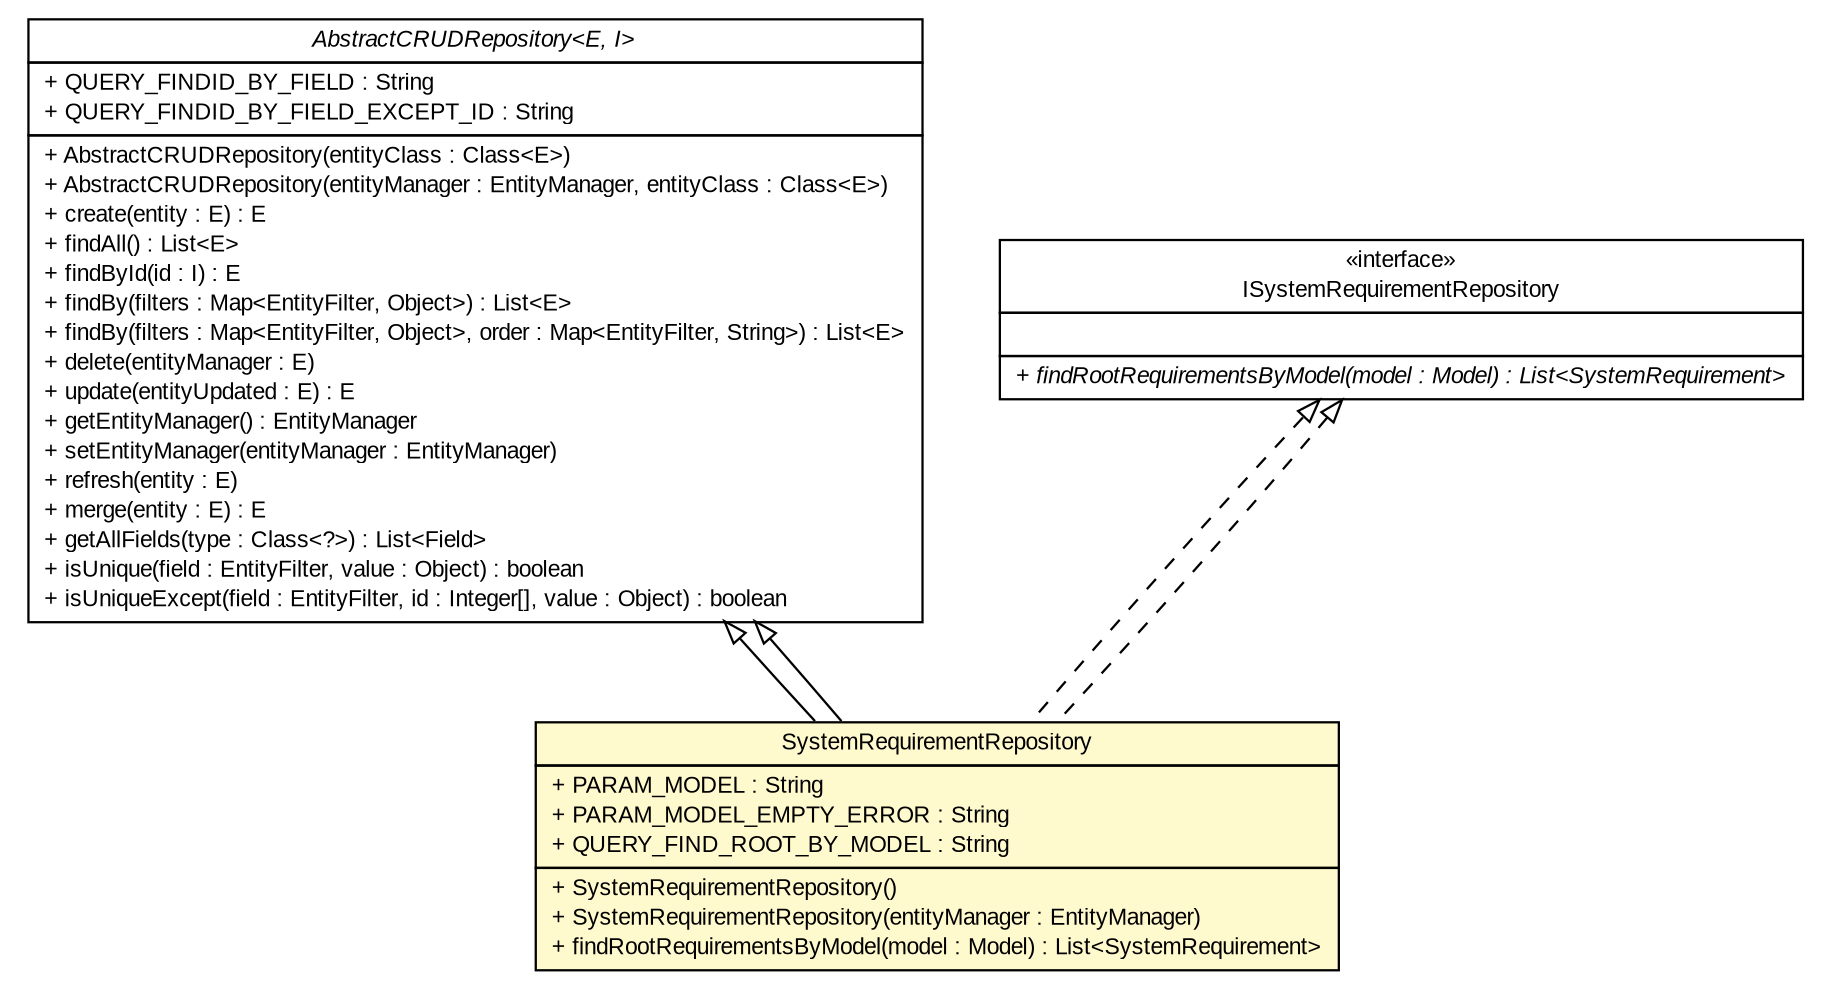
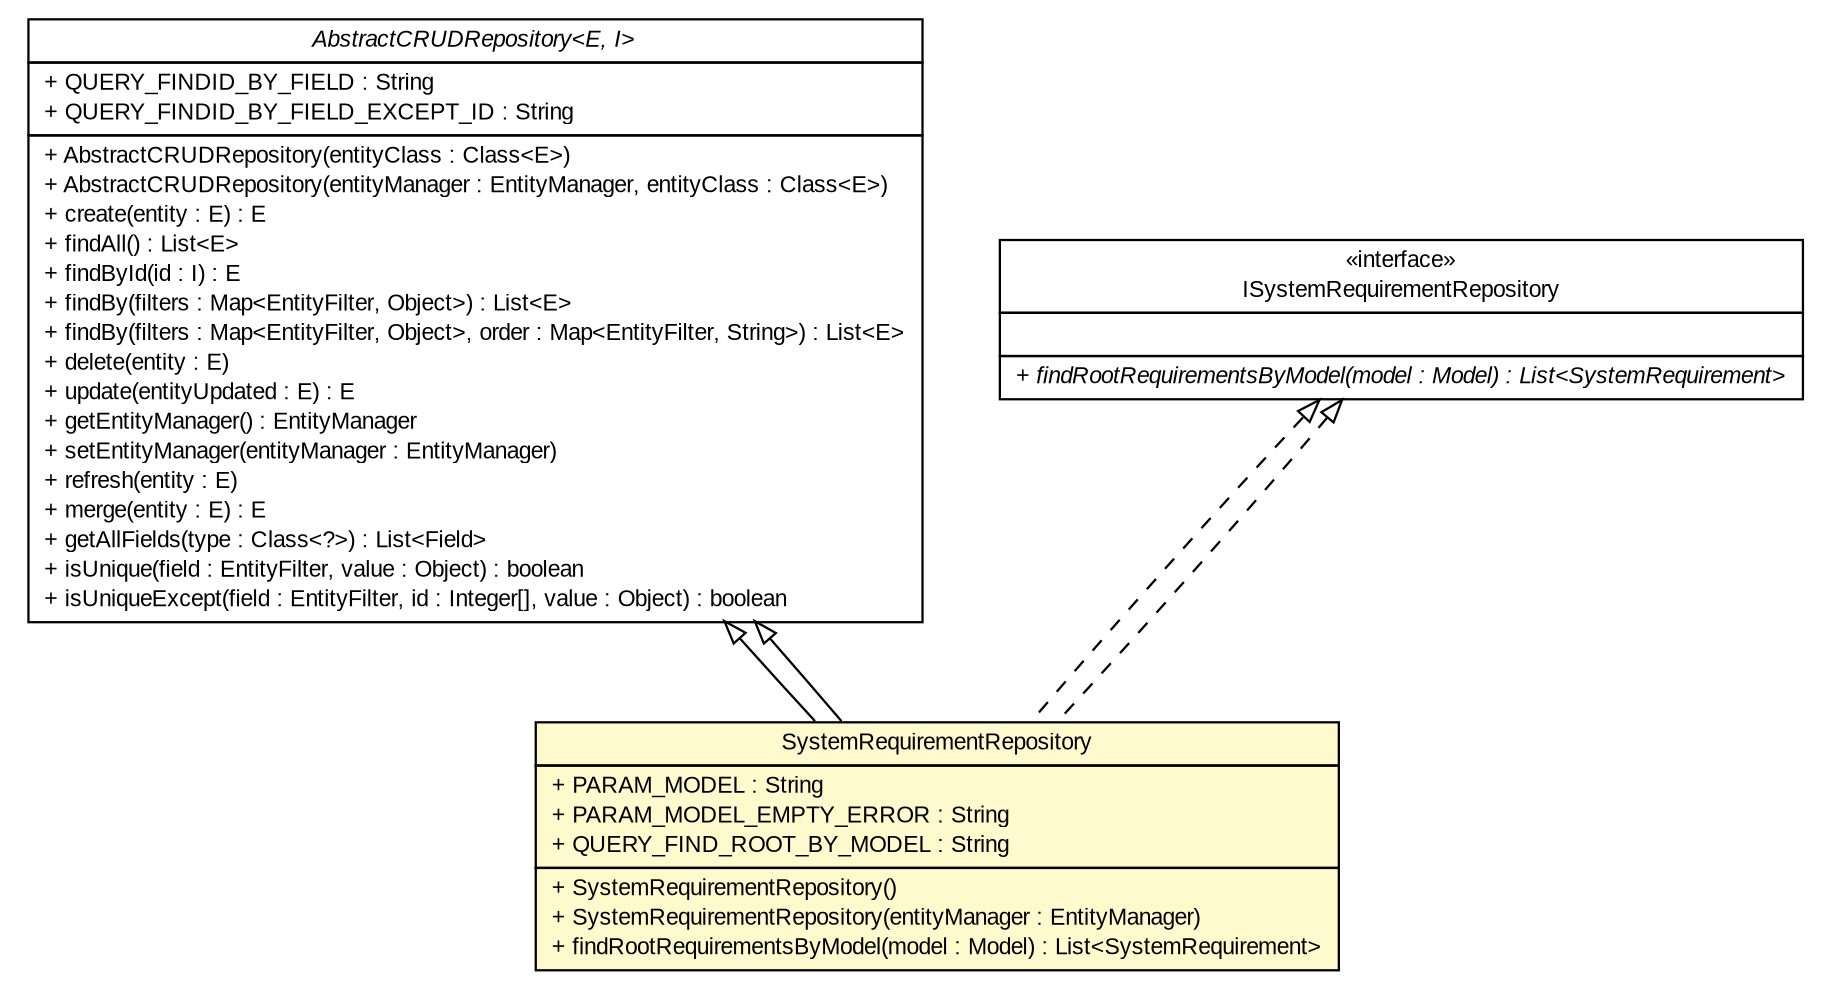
node "AbstractCRUDRepository<E, I>": text "+ delete(entityManager : E)" -> "+ delete(entity : E)"
